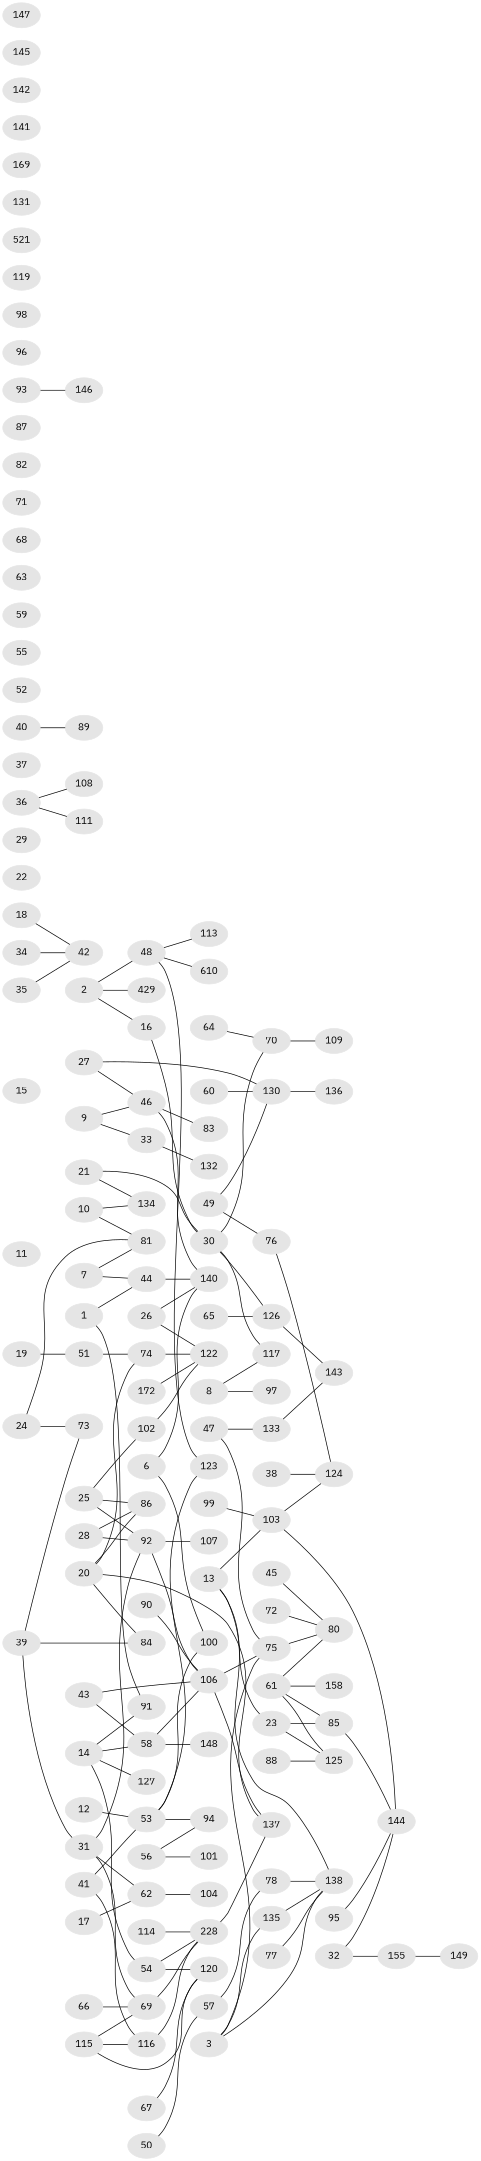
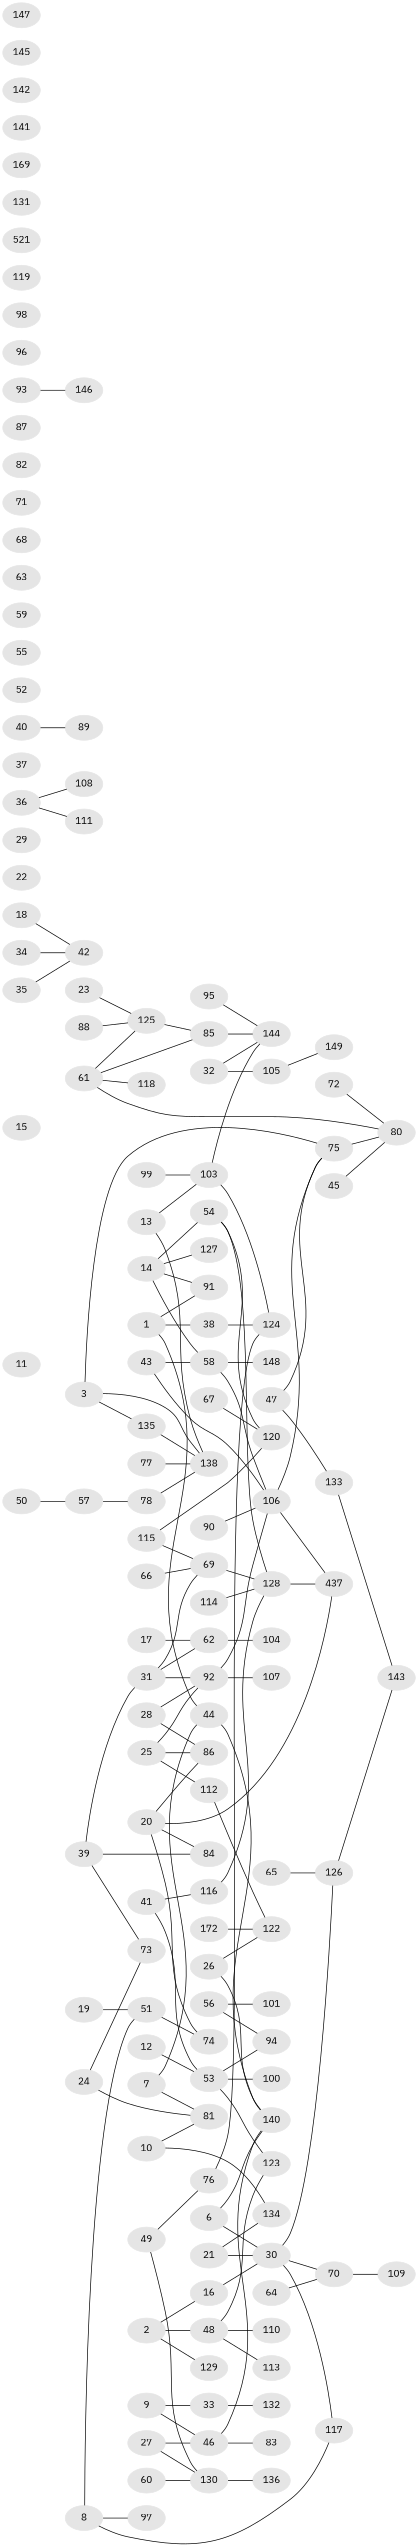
node "610": label "610" -> "110"
node "429": label "429" -> "129"
edge "1" -- "38": added
edge "74" -- "122": removed
node "102": label "102" -> "112"
edge "6" -- "100": now "6" -- "30"
edge "13" -- "23": removed
node "158": label "158" -> "118"
edge "23" -- "85": now "125" -- "85"
node "137": label "137" -> "437"
node "228": label "228" -> "128"
node "155": label "155" -> "105"
edge "115" -- "116": removed
edge "51" -- "8": added
